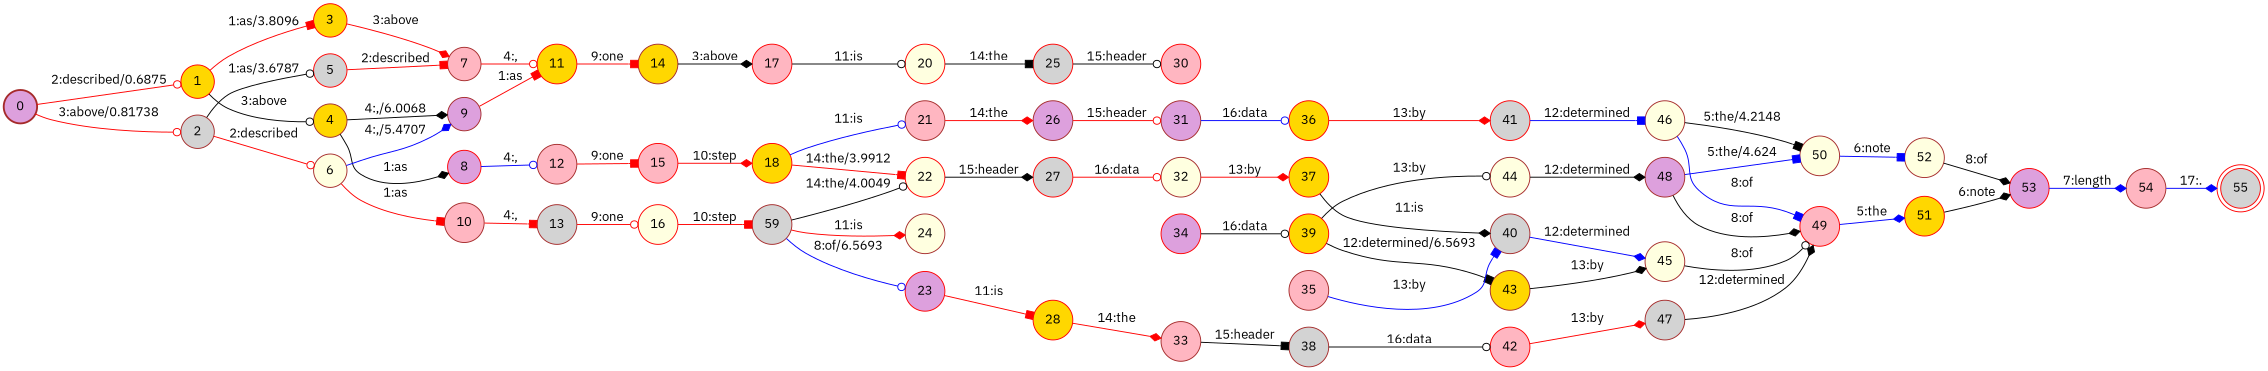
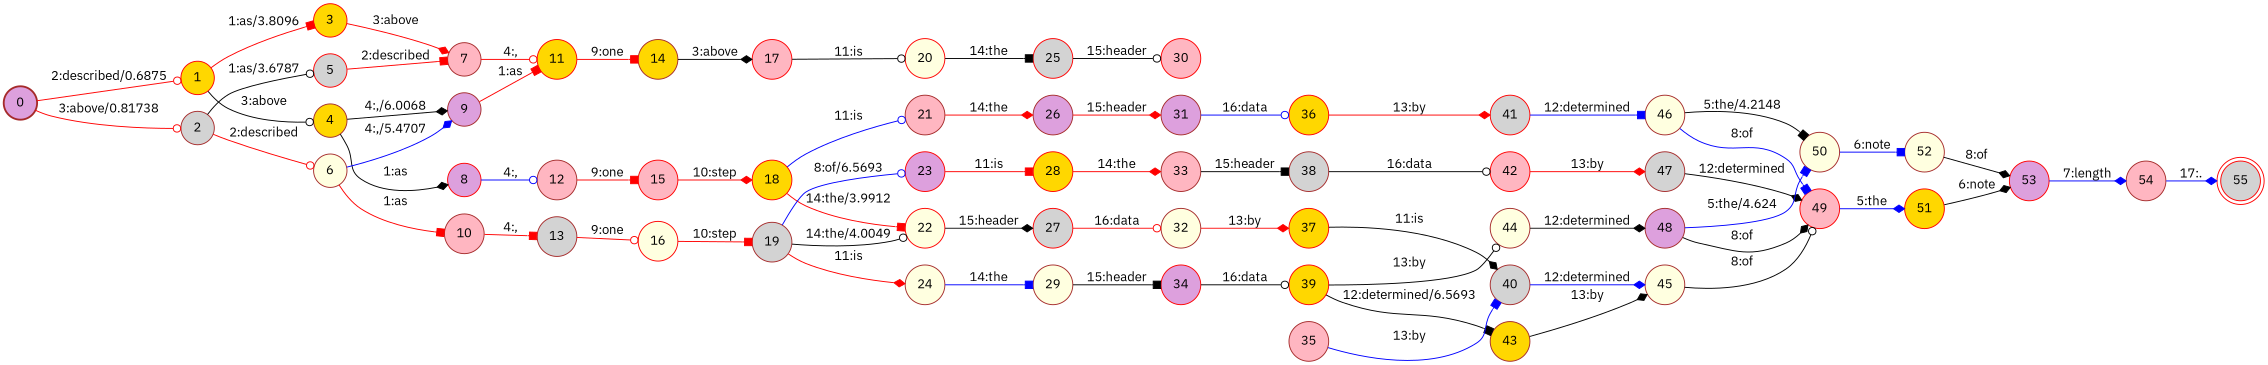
edge "26" -> "31": arrowhead odot -> diamond
node "59": label "59" -> "19"
node "29": added
